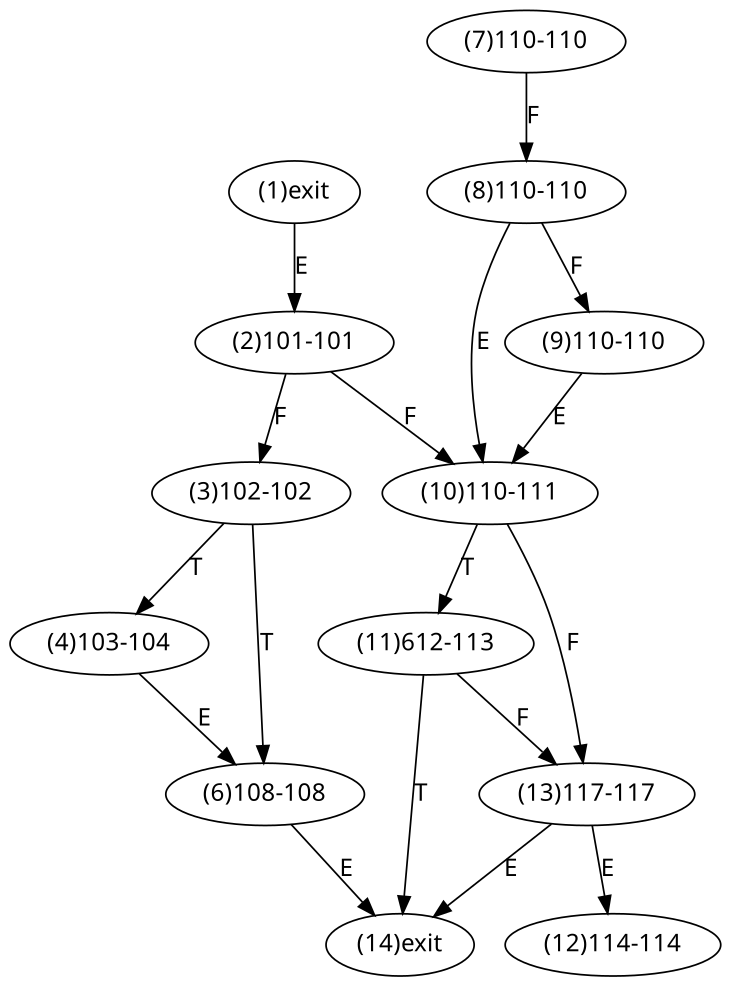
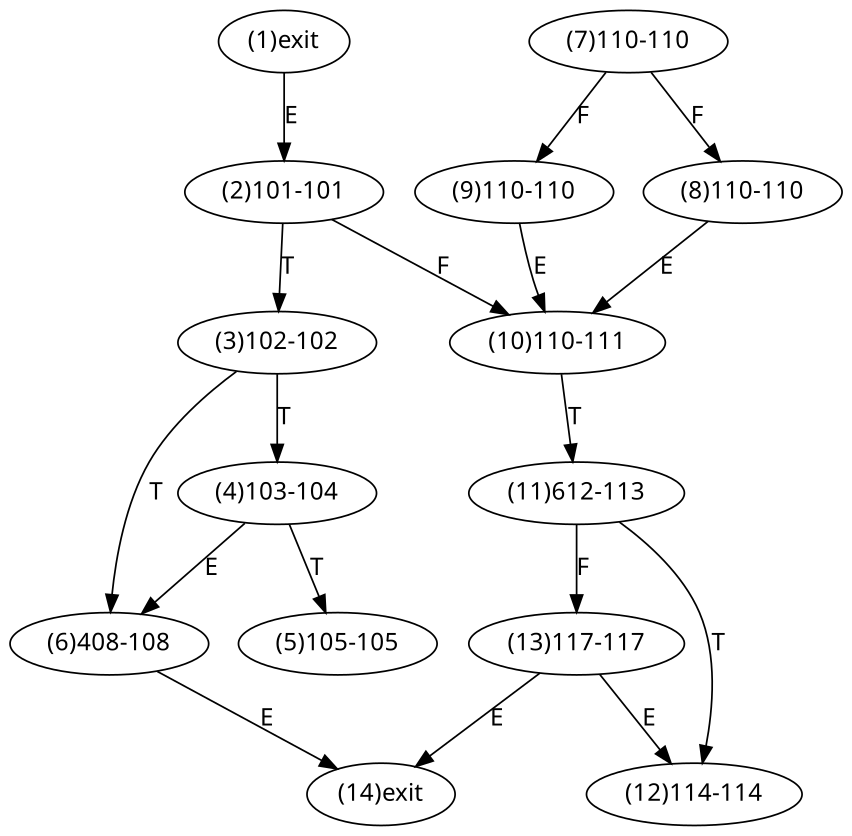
edge "(8)110-110" -> "(9)110-110": now "(7)110-110" -> "(9)110-110"
edge "(2)101-101" -> "(3)102-102": label "F" -> "T"
edge "(10)110-111" -> "(13)117-117": removed, label "F"
node "(5)105-105": added
edge "(11)612-113" -> "(14)exit": now "(11)612-113" -> "(12)114-114"
node "(6)108-108": label "(6)108-108" -> "(6)408-108"
